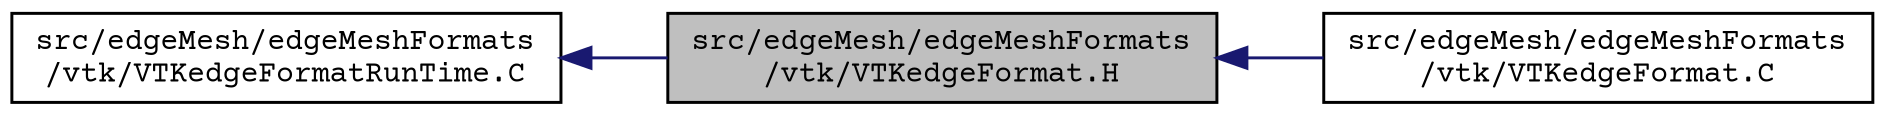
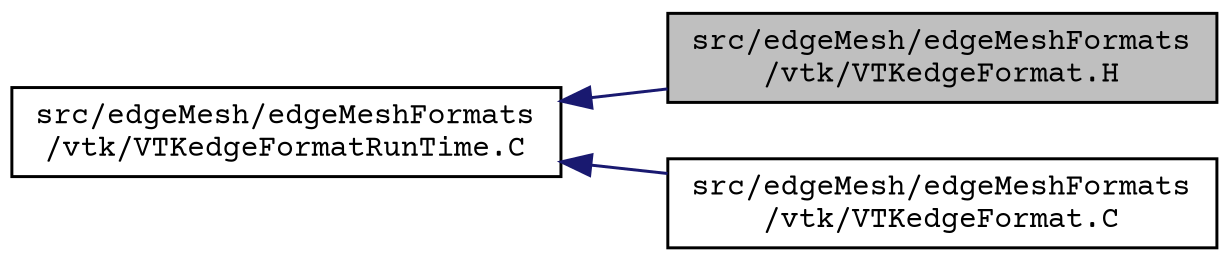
edge "src/edgeMesh/edgeMeshFormats /vtk/VTKedgeFormat.C" -> "src/edgeMesh/edgeMeshFormats /vtk/VTKedgeFormat.H": now "src/edgeMesh/edgeMeshFormats /vtk/VTKedgeFormat.C" -> "src/edgeMesh/edgeMeshFormats /vtk/VTKedgeFormatRunTime.C"
